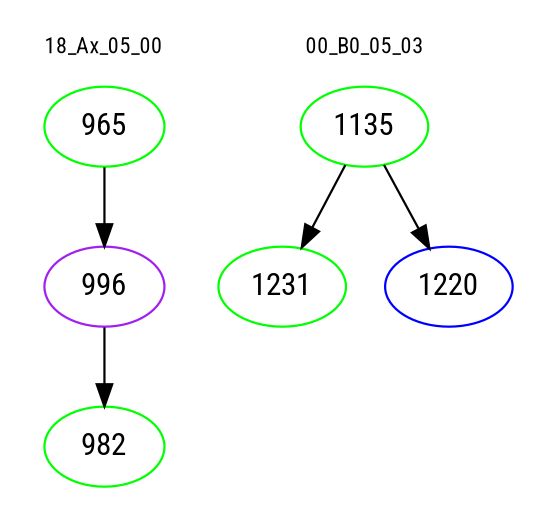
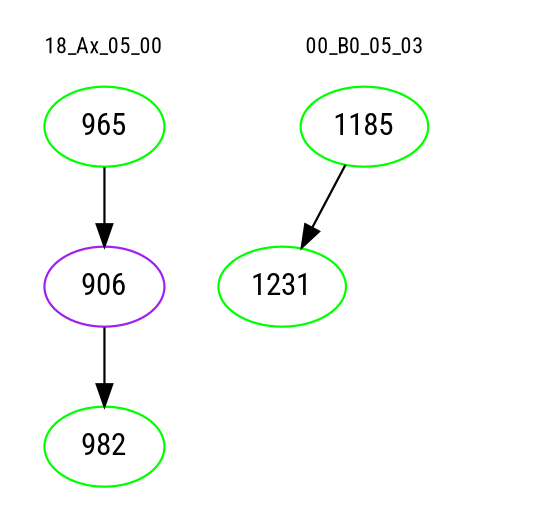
node "1135": label "1135" -> "1185"
node "996": label "996" -> "906"
node "1220": removed
